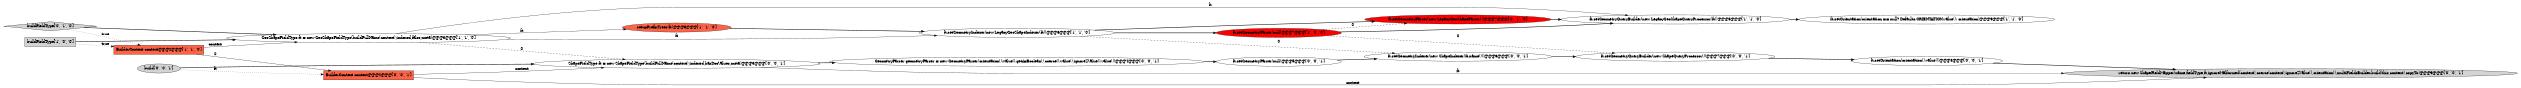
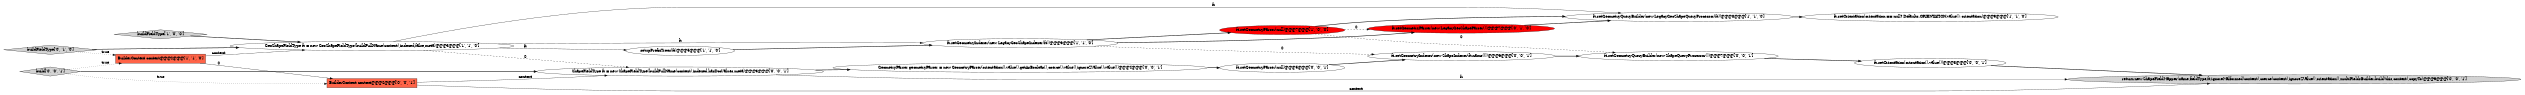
node "setupPrefixTrees(ft)@@@5@@@['1', '1', '0']": fillcolor tomato -> white
node "buildFieldType['1', '0', '0']": shape box -> diamond
edge "buildFieldType['1', '0', '0']" -> "BuilderContext context@@@2@@@['1', '1', '0']": now "build['0', '0', '1']" -> "BuilderContext context@@@2@@@['1', '1', '0']"
node "build['0', '0', '1']": shape ellipse -> diamond
edge "build['0', '0', '1']" -> "BuilderContext context@@@2@@@['0', '0', '1']": label "ft" -> "true"
